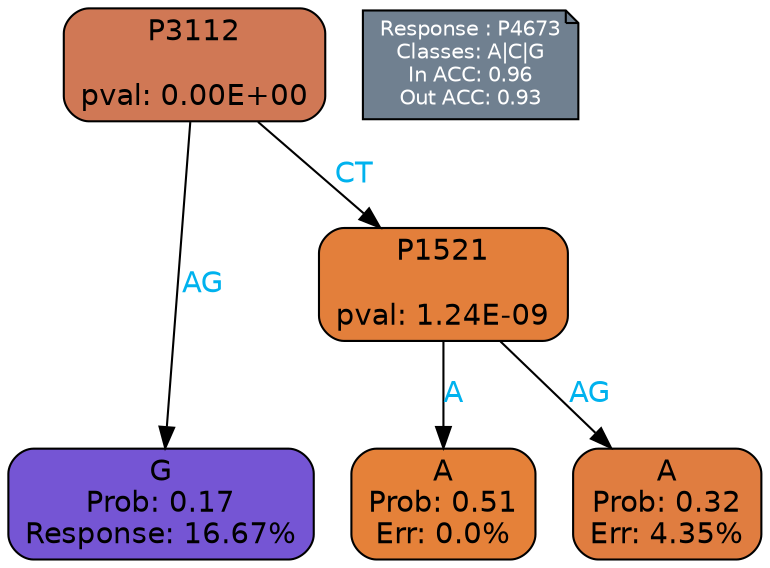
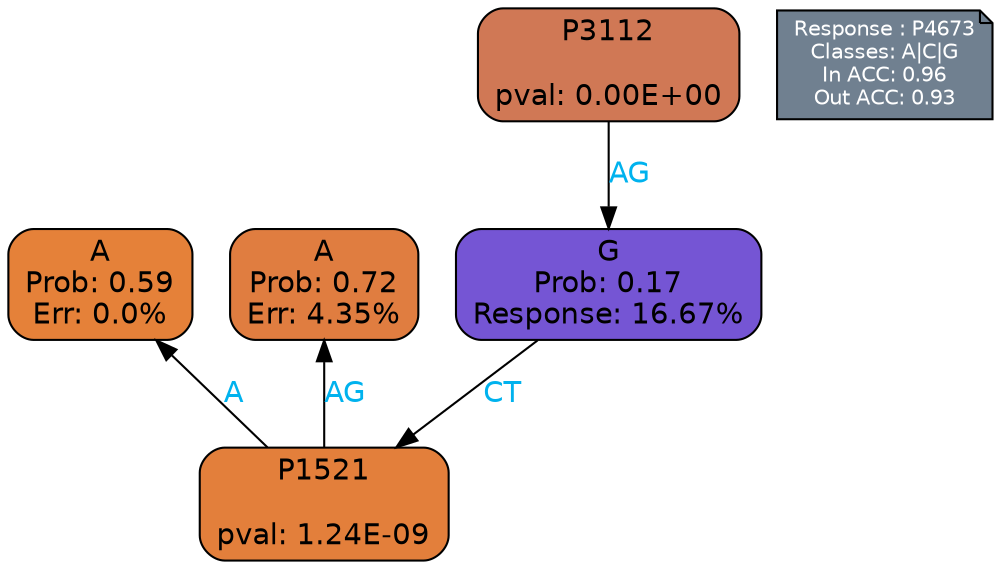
edge "P3112 pval: 0.00E+00" -> "P1521 pval: 1.24E-09": now "G Prob: 0.17 Response: 16.67%" -> "P1521 pval: 1.24E-09"
node "A Prob: 0.51 Err: 0.0%": label "A Prob: 0.51 Err: 0.0%" -> "A Prob: 0.59 Err: 0.0%"
node "A Prob: 0.32 Err: 4.35%": label "A Prob: 0.32 Err: 4.35%" -> "A Prob: 0.72 Err: 4.35%"
